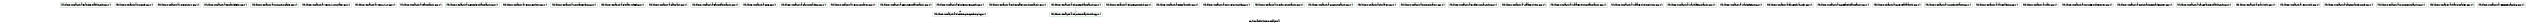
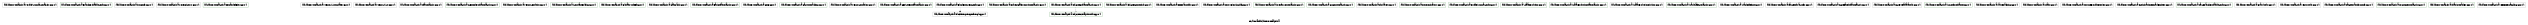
node "{lib/libLLVMAnalysis.a(ModuleSummaryAnalysis.cpp.o)}": added
node "{lib/libLLVMAnalysis.a(AssumptionCache.cpp.o)}": removed
